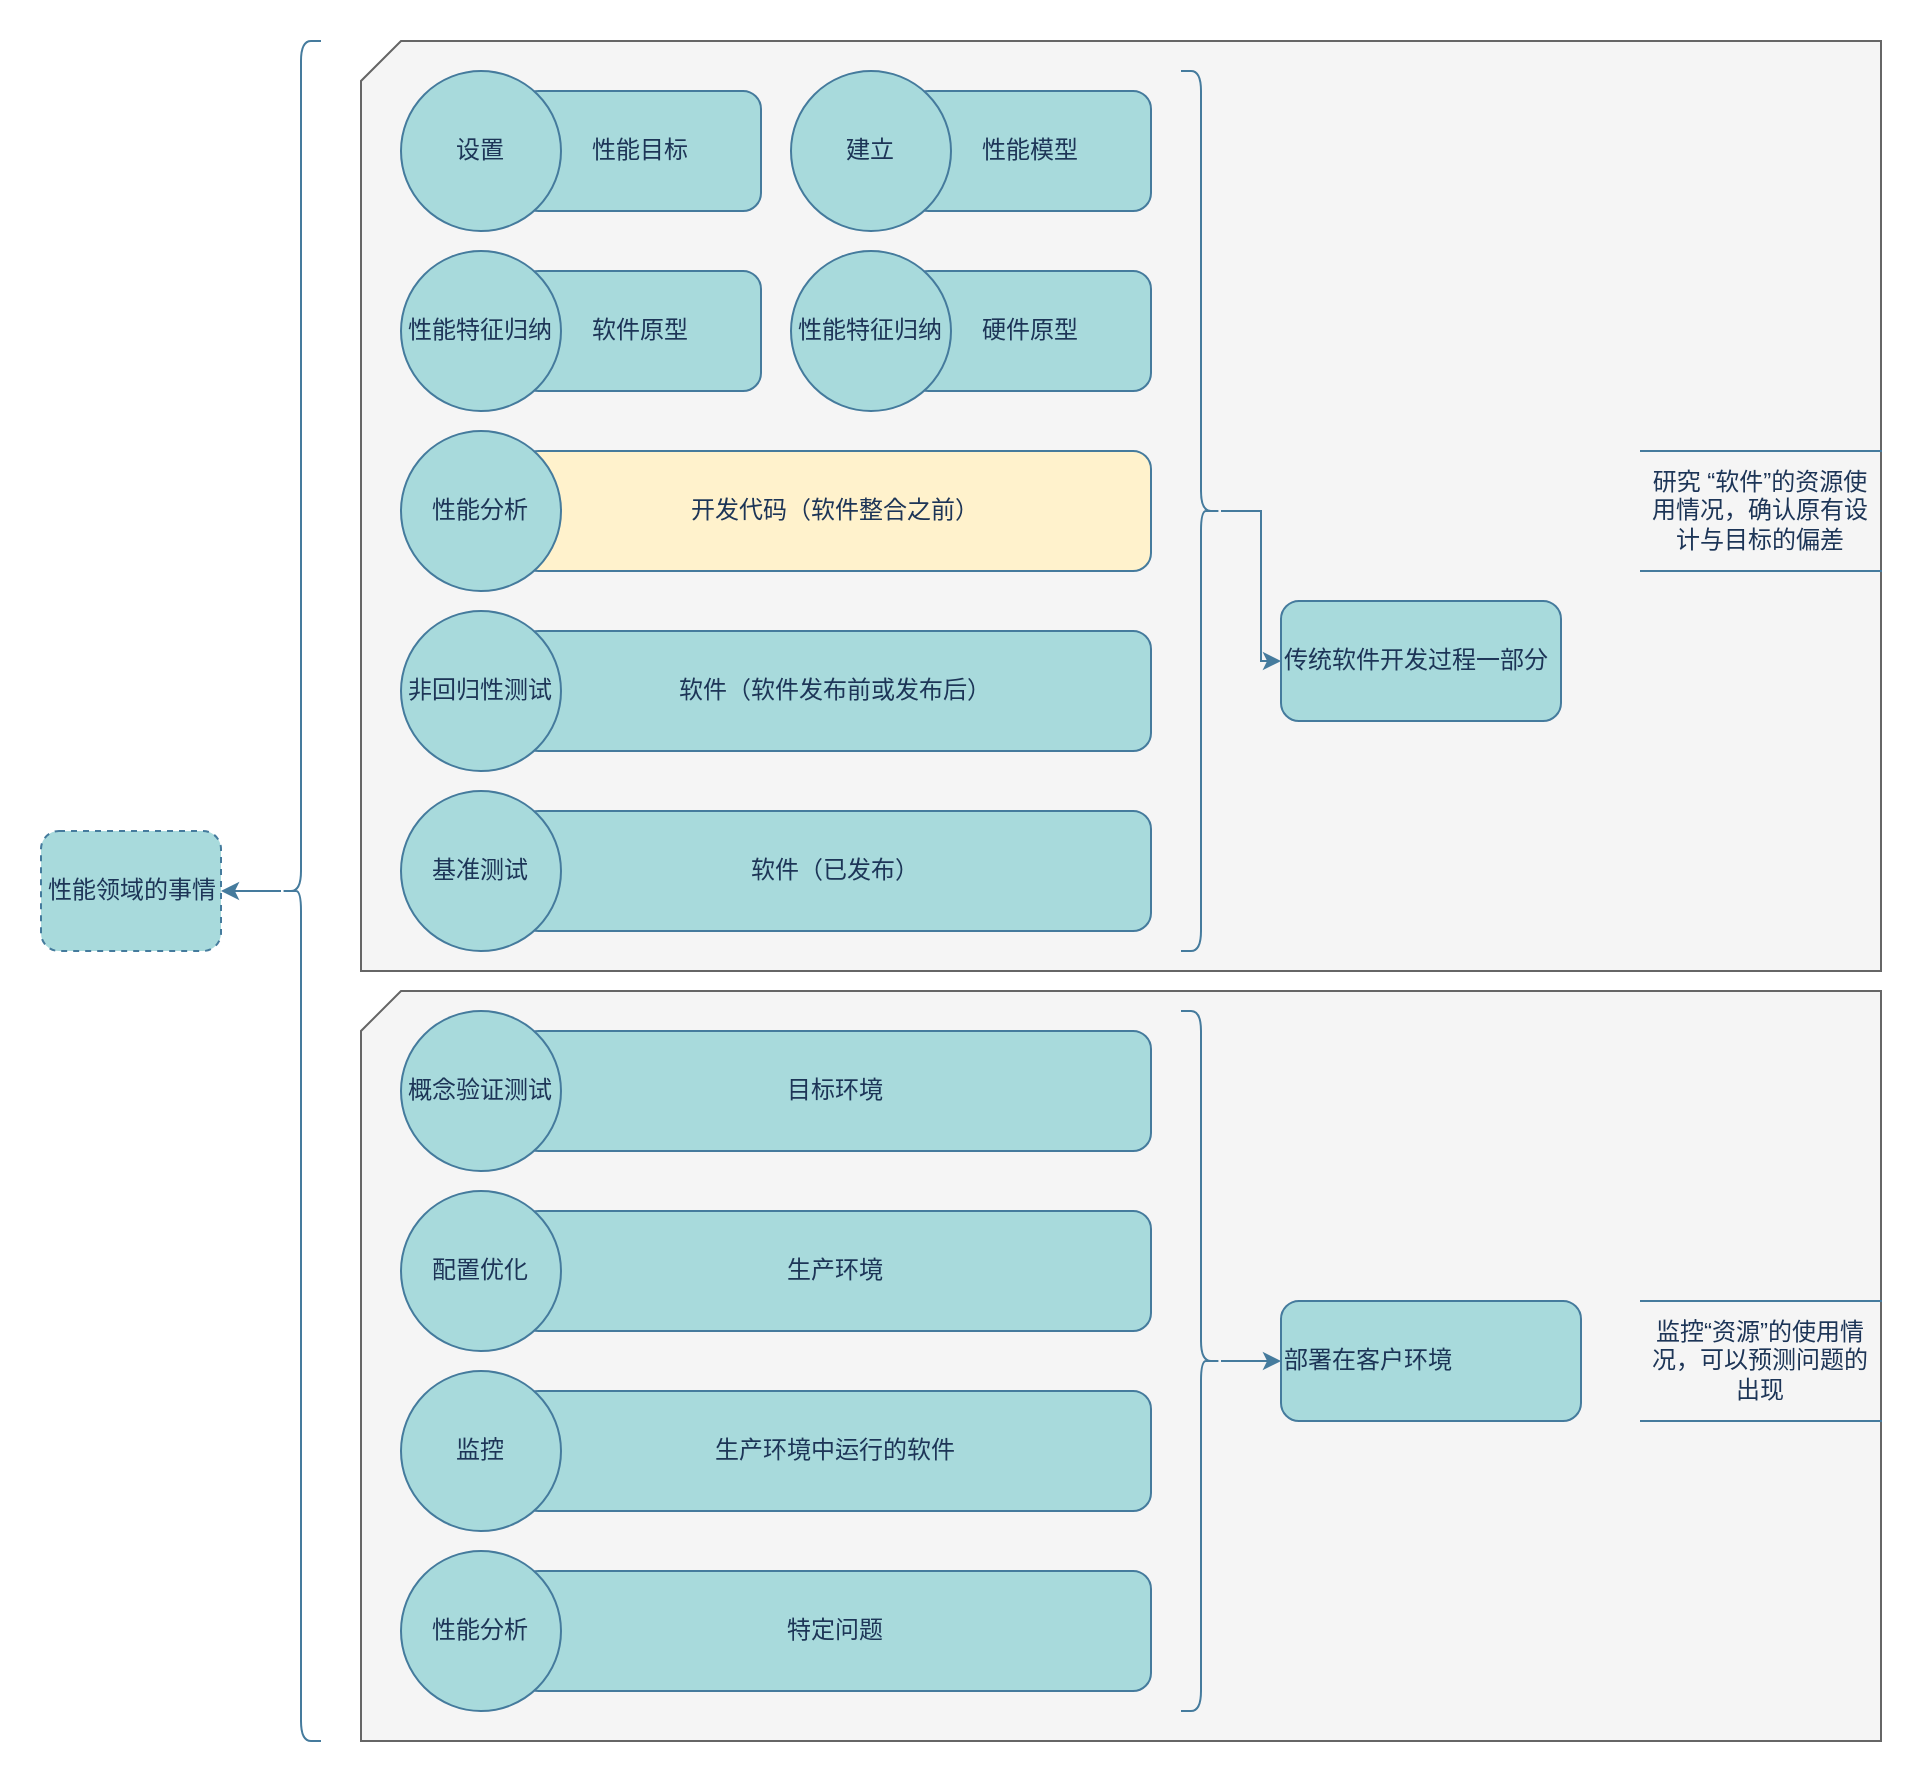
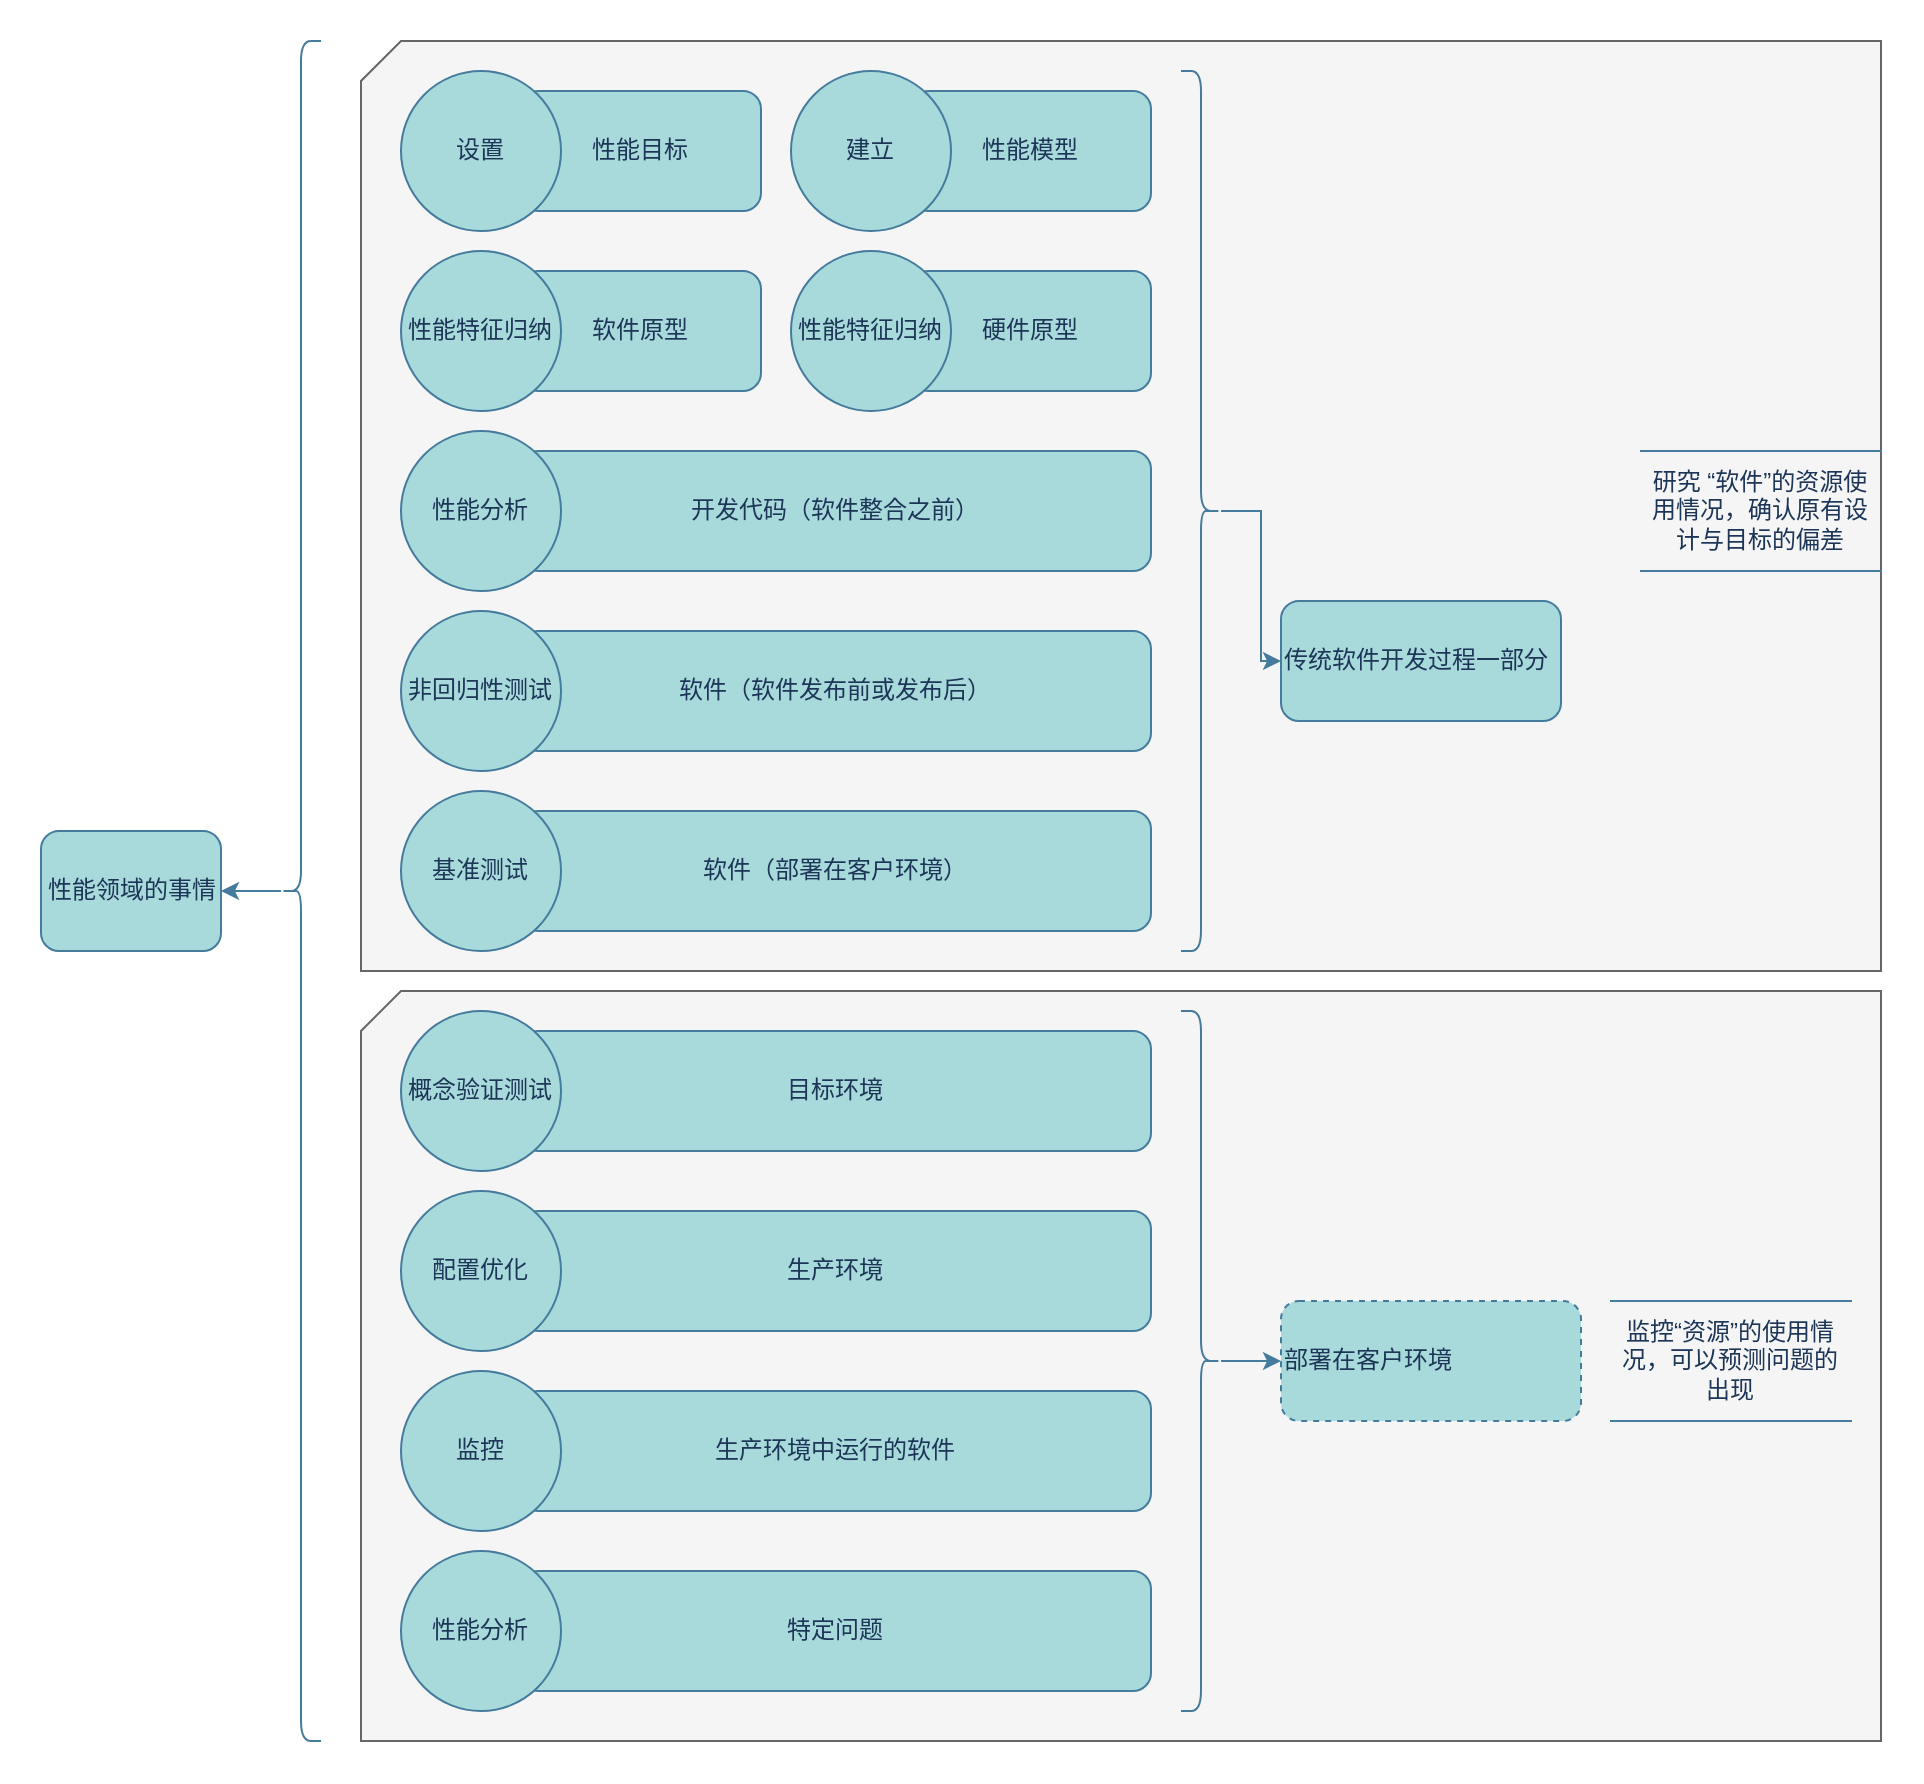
node "开发代码（软件整合之前）": fillcolor #fff2cc -> #a8dadc
node "软件（已发布）": label "软件（已发布）" -> "软件（部署在客户环境）"
node "性能领域的事情": style dashed -> solid
node "部署在客户环境": style solid -> dashed
node "监控“资源”的使用情况，可以预测问题的出现": moved (1761, 1361) -> (1731, 1361)
